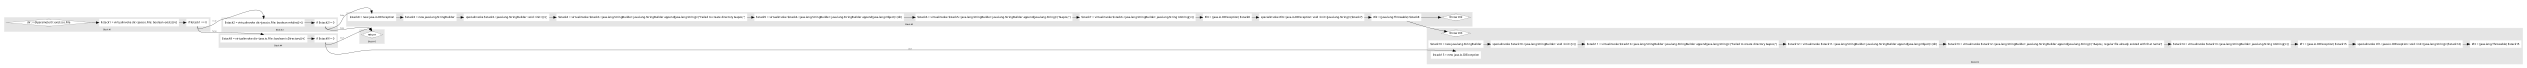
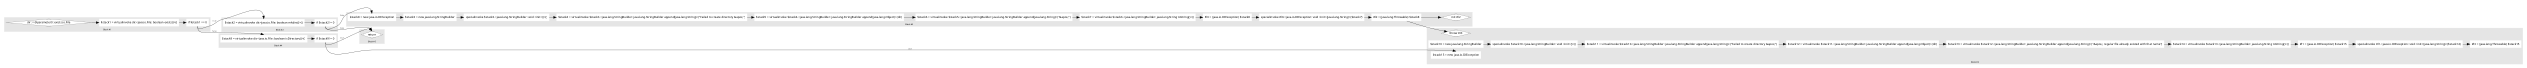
node "throw #l2": label "throw #l2" -> "init #l2"
